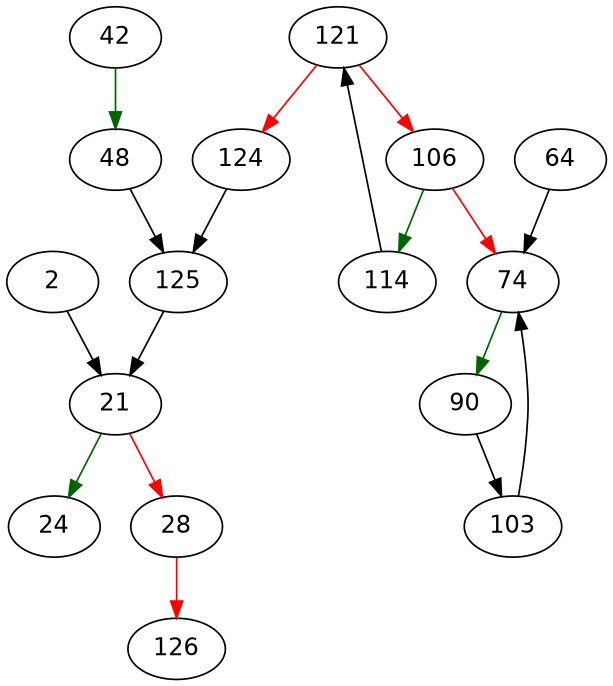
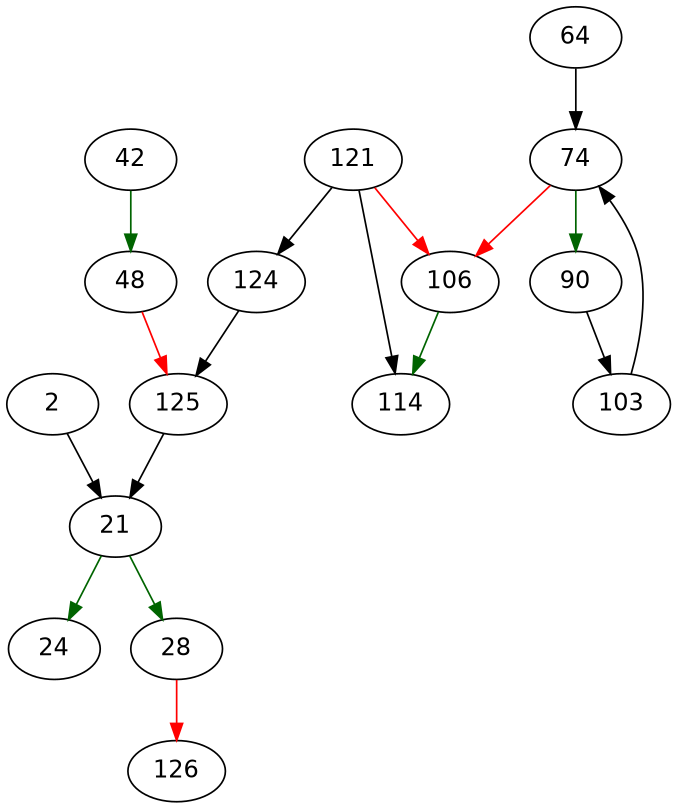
edge "121" -> "124": color red -> black
edge "114" -> "121": reversed
edge "48" -> "125": color black -> red
edge "106" -> "74": reversed
edge "21" -> "28": color red -> darkgreen
